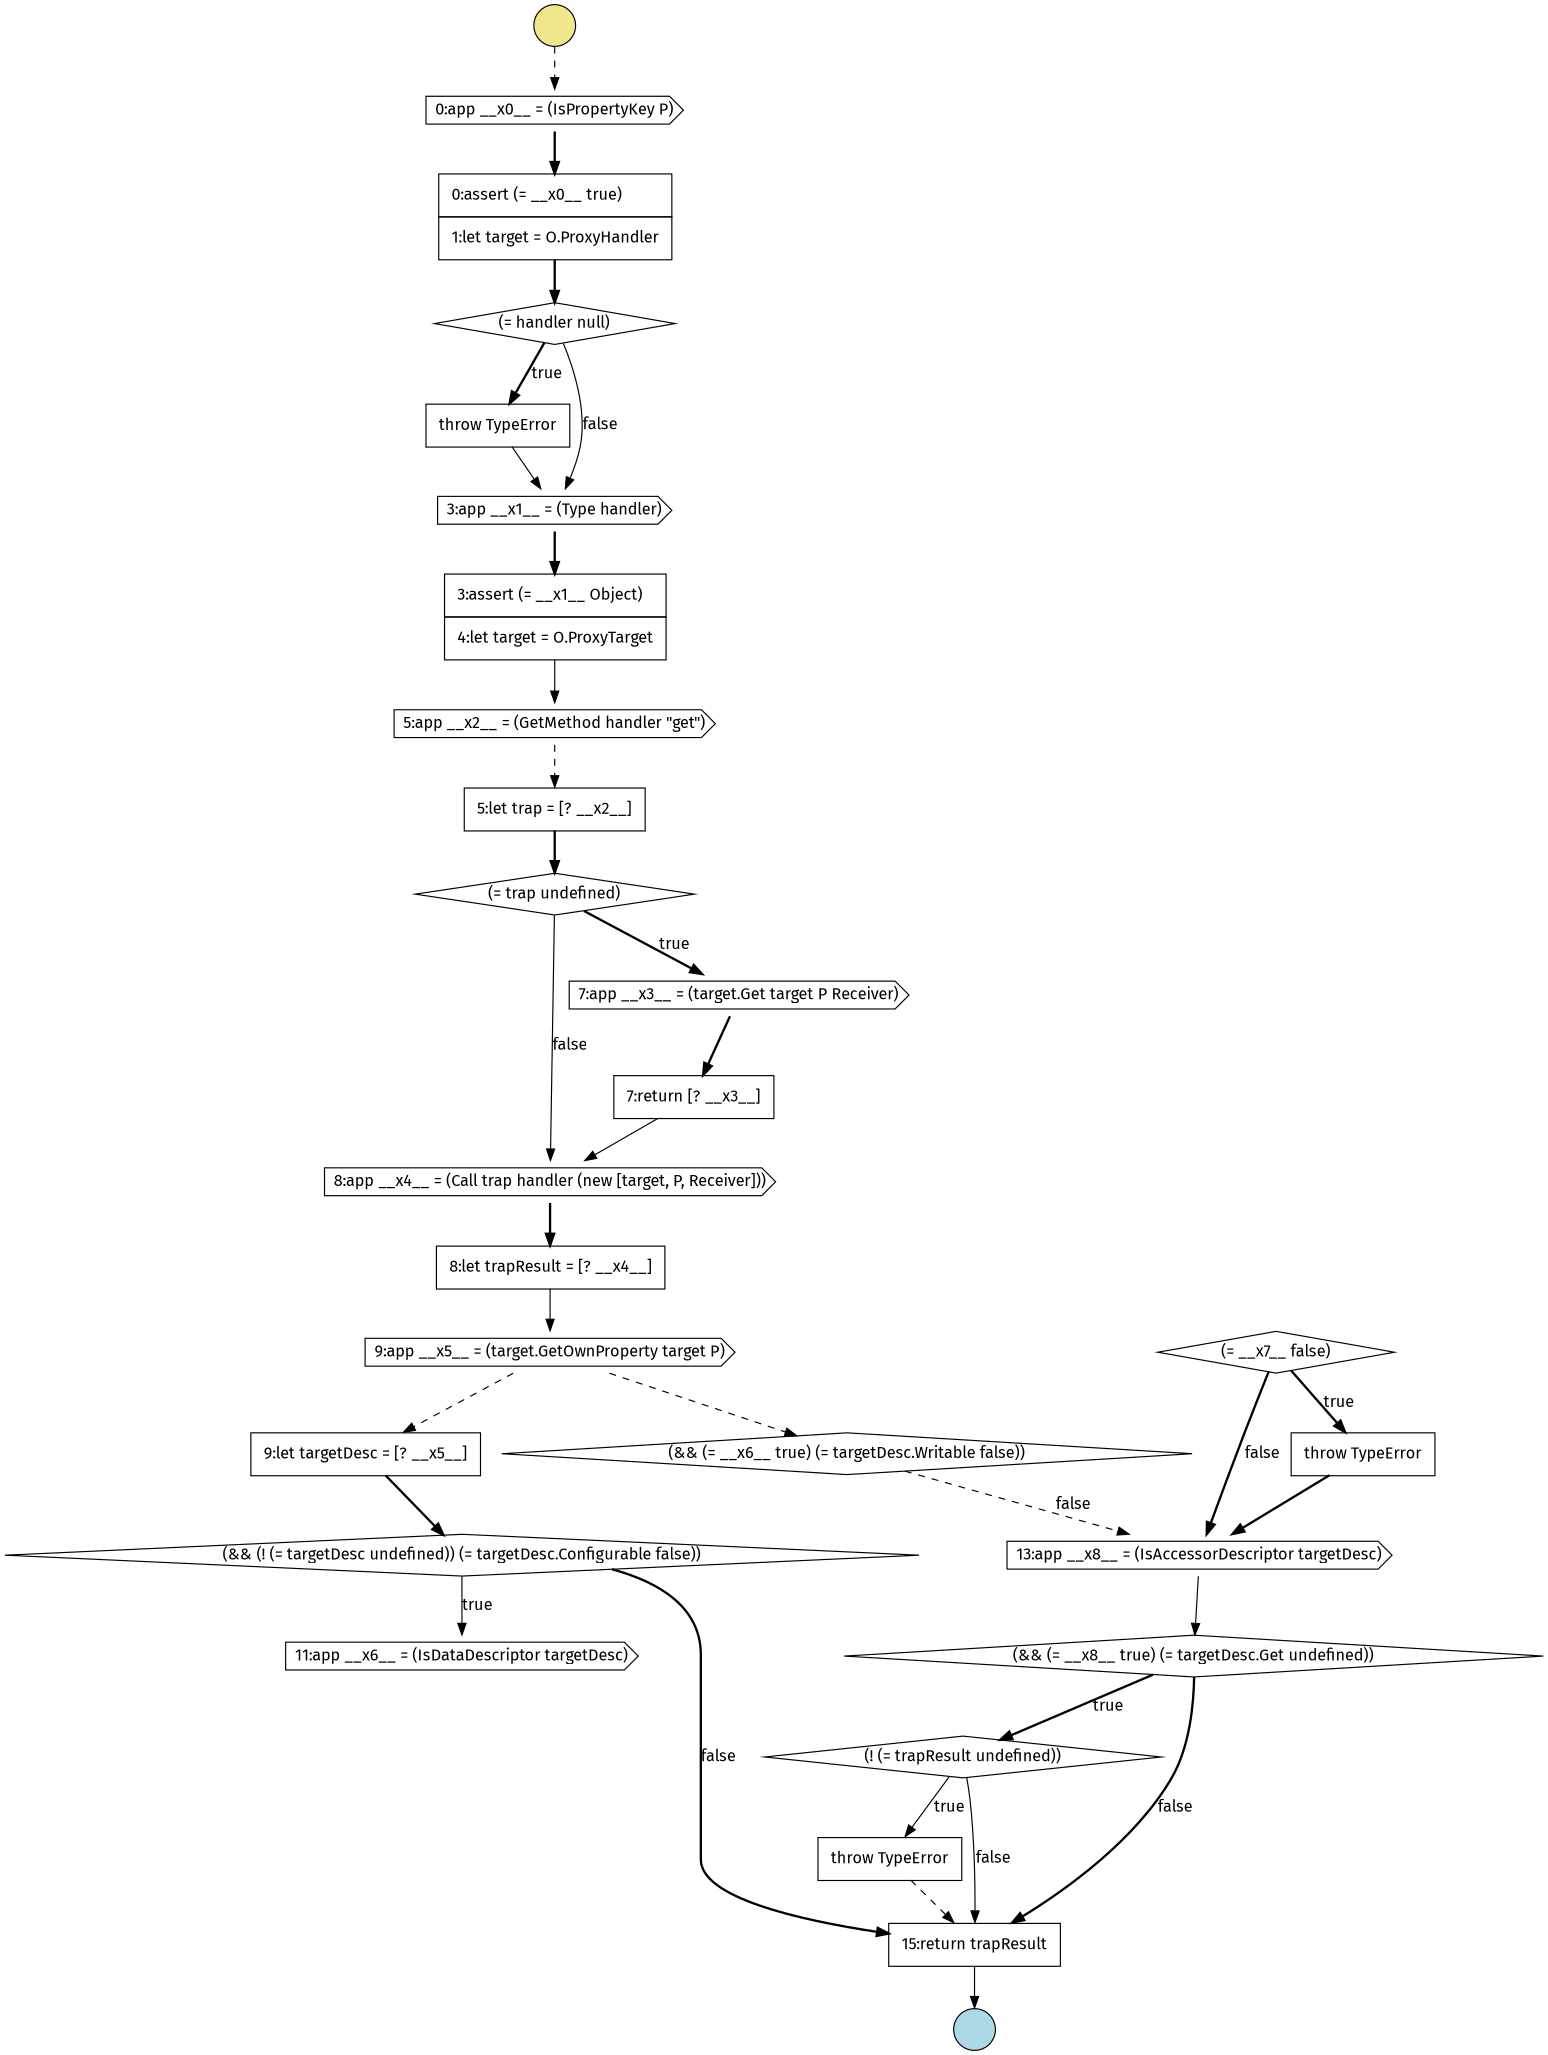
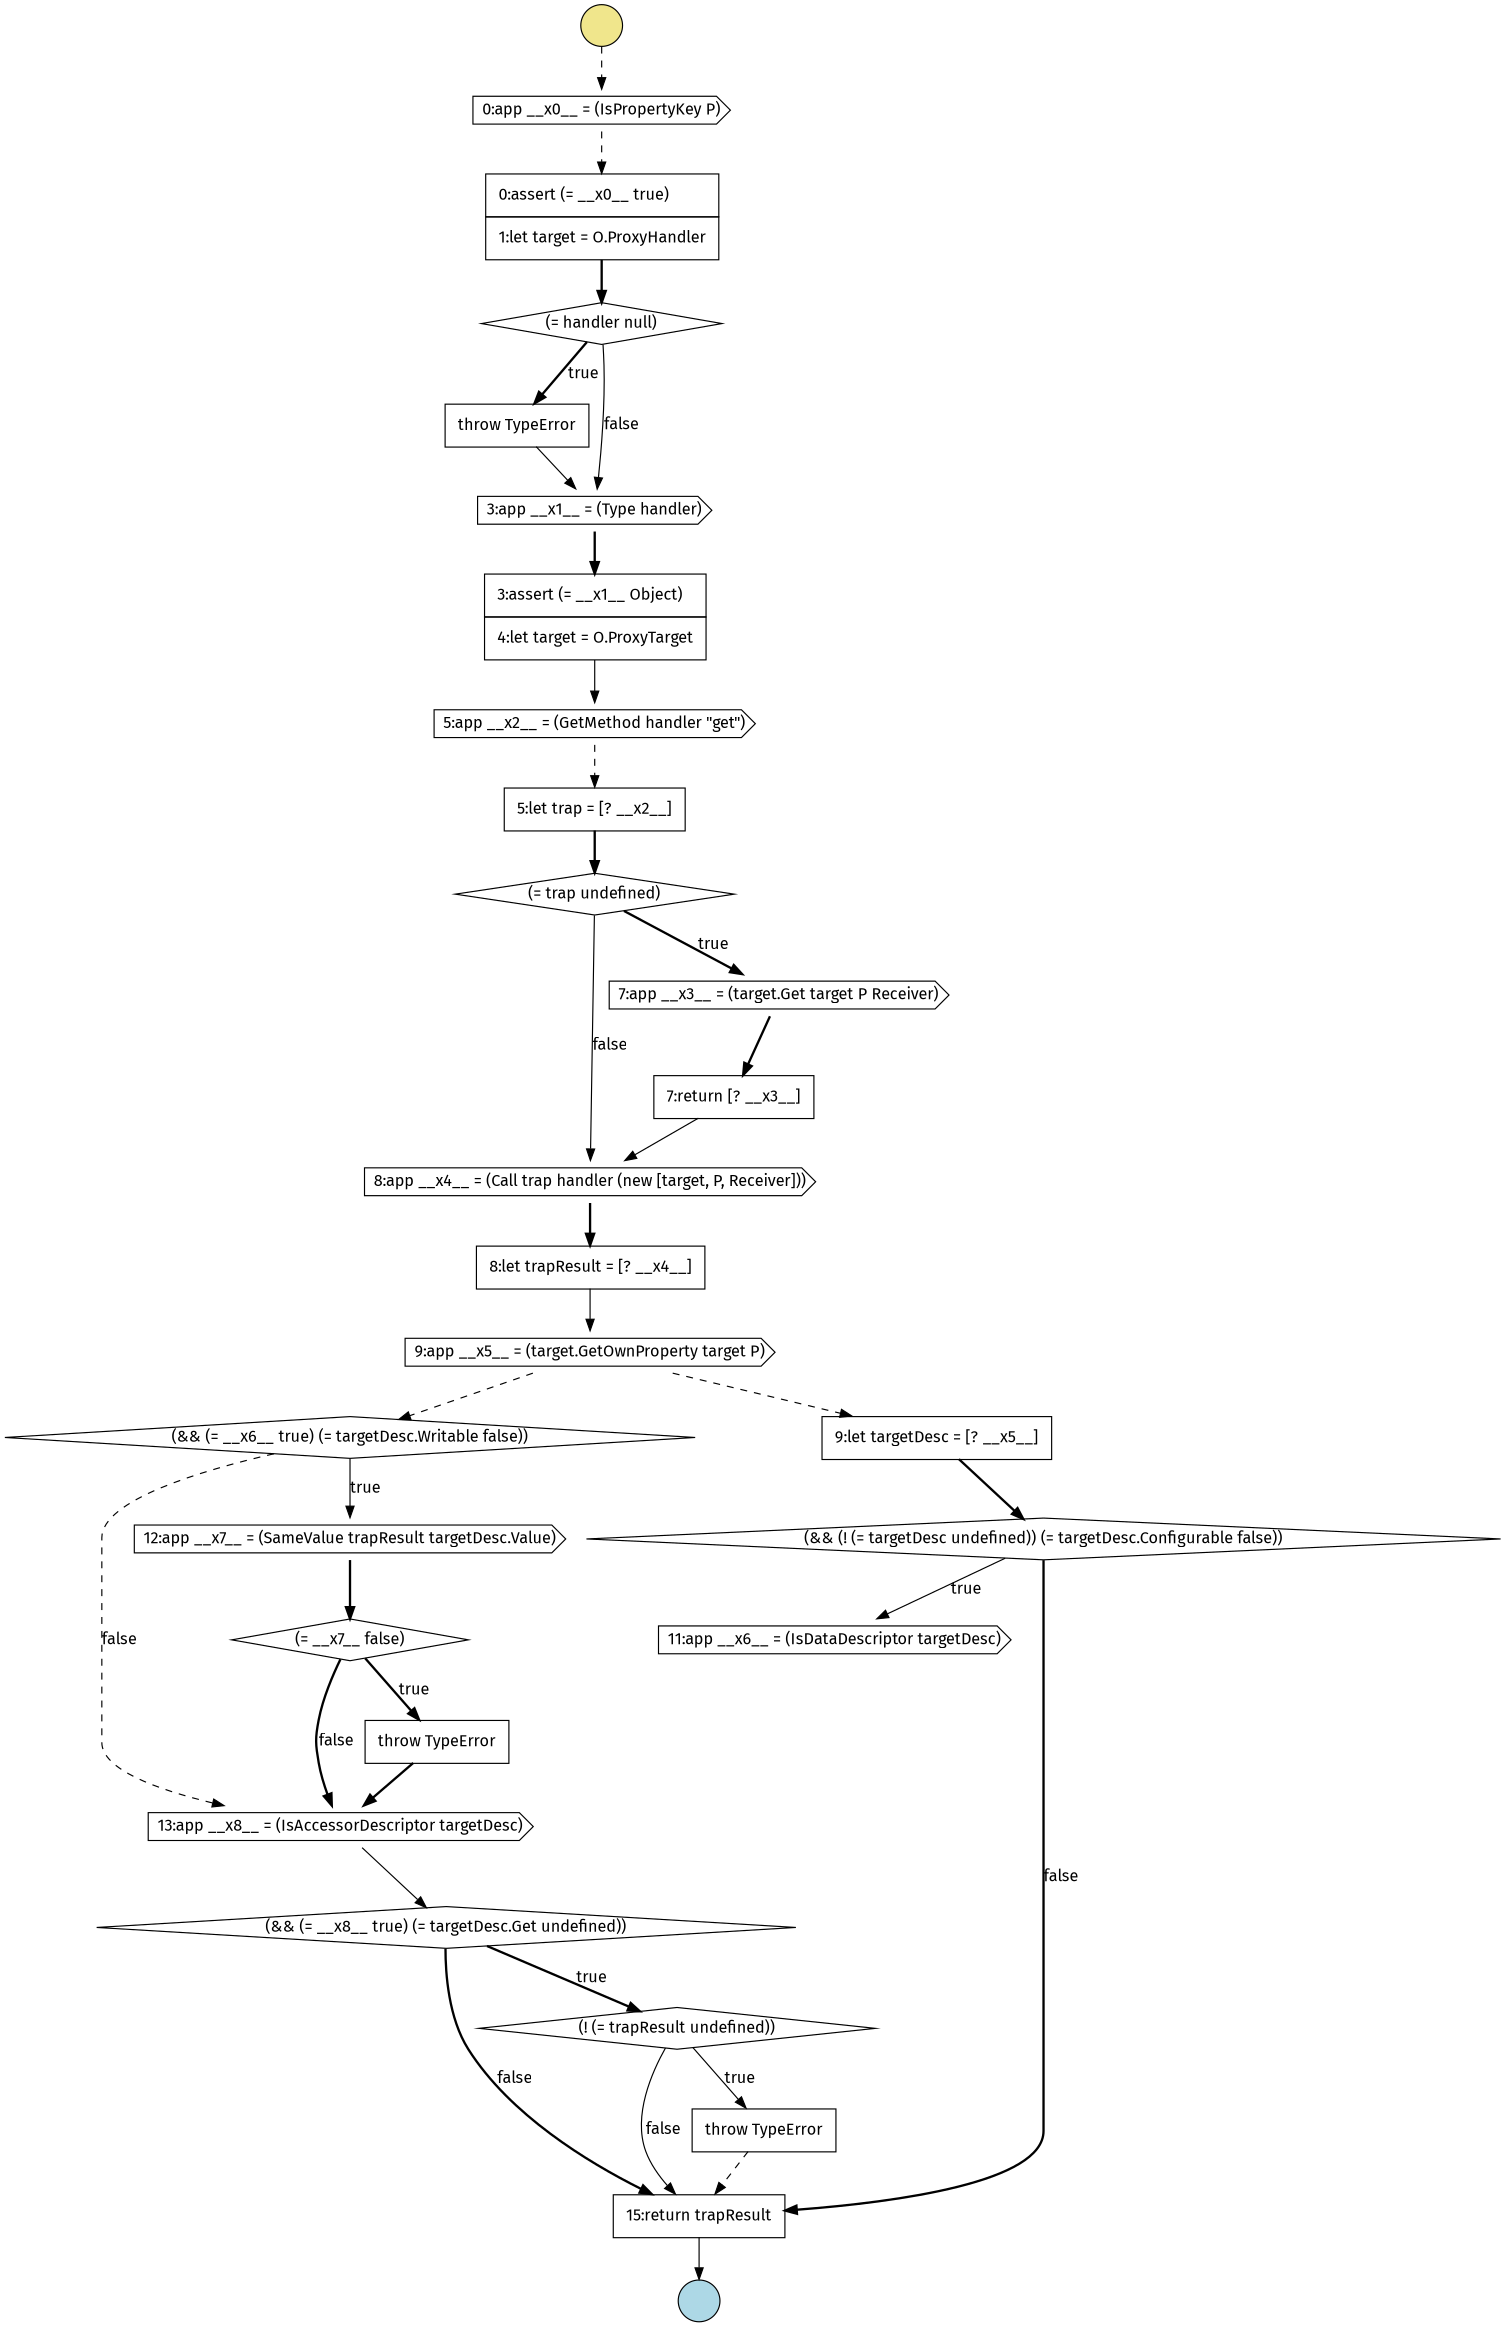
edge "0:app __x0__ = (IsPropertyKey P)" -> "0:assert (= __x0__ true)": style bold -> dashed
node "12:app __x7__ = (SameValue trapResult targetDesc.Value)": added
